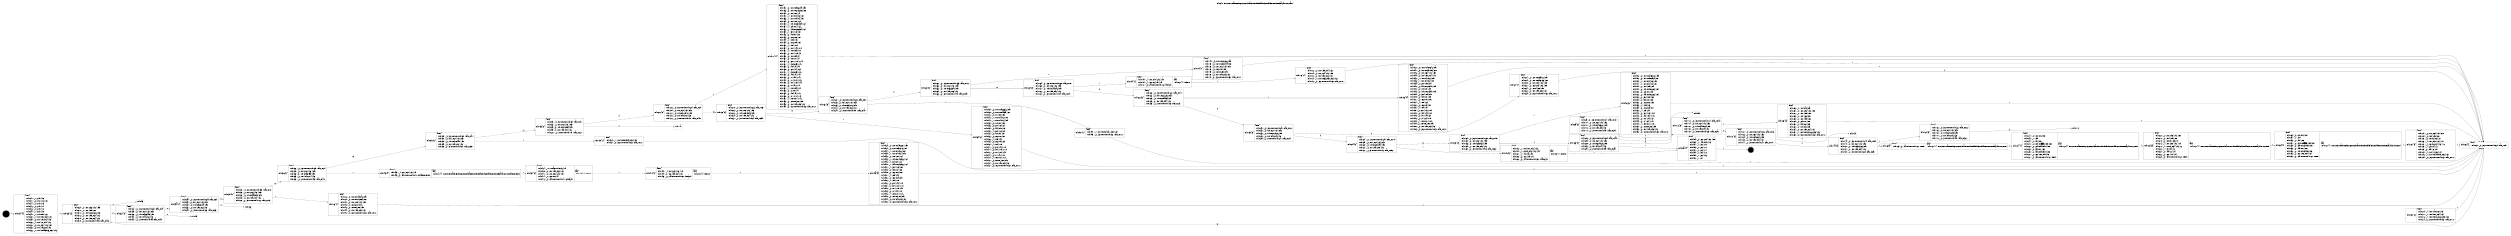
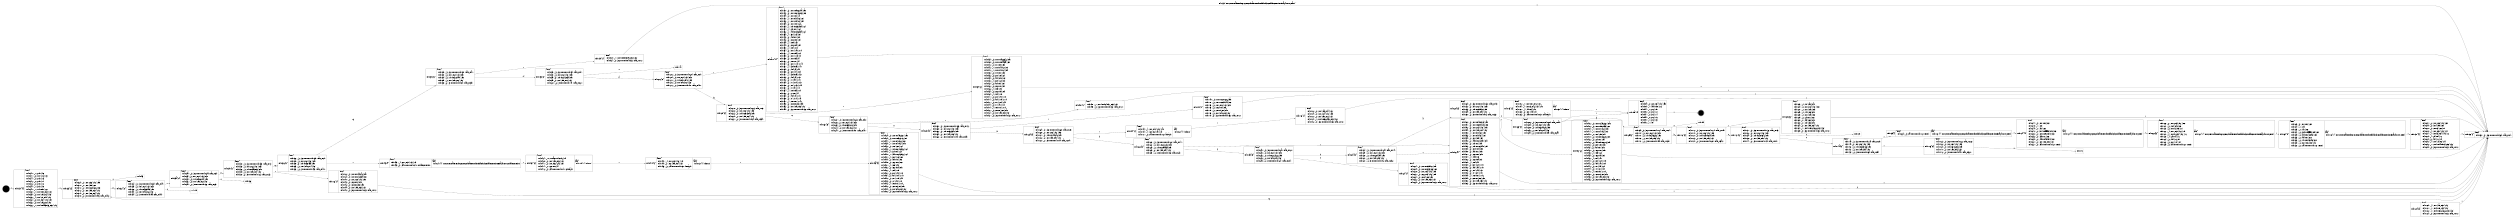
edge "0x4016e6 [25]" -> "0x401718 [25]": now "0x4016e6 [25]" -> "0x4016ff [25]"
edge "0x4016b4 [25]" -> "0x4017f6 [23]": now "0x4016b4 [25]" -> "0x401b8c [94]"
